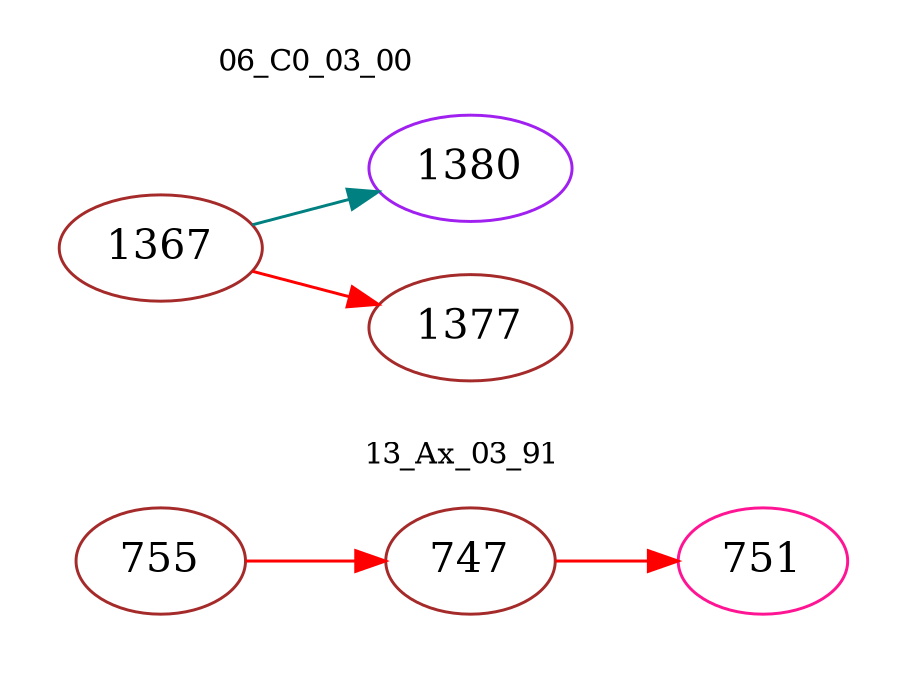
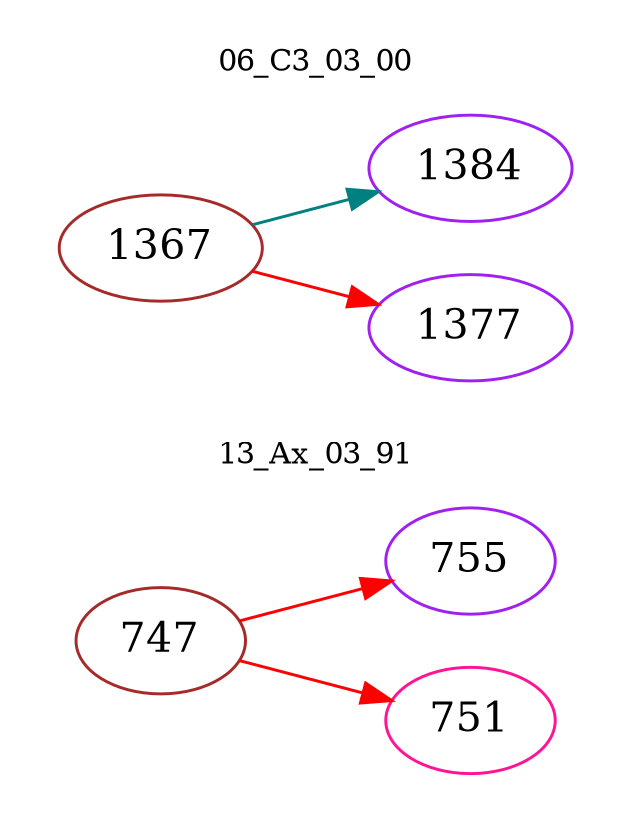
cluster "06_C0_03_00": label "06_C0_03_00" -> "06_C3_03_00"
node "1380": label "1380" -> "1384"
node "1377": color brown -> purple
node "755": color brown -> purple
edge "755" -> "747": reversed
